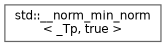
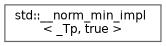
node "std::__norm_min_norm < _Tp, true >": label "std::__norm_min_norm < _Tp, true >" -> "std::__norm_min_impl < _Tp, true >"
